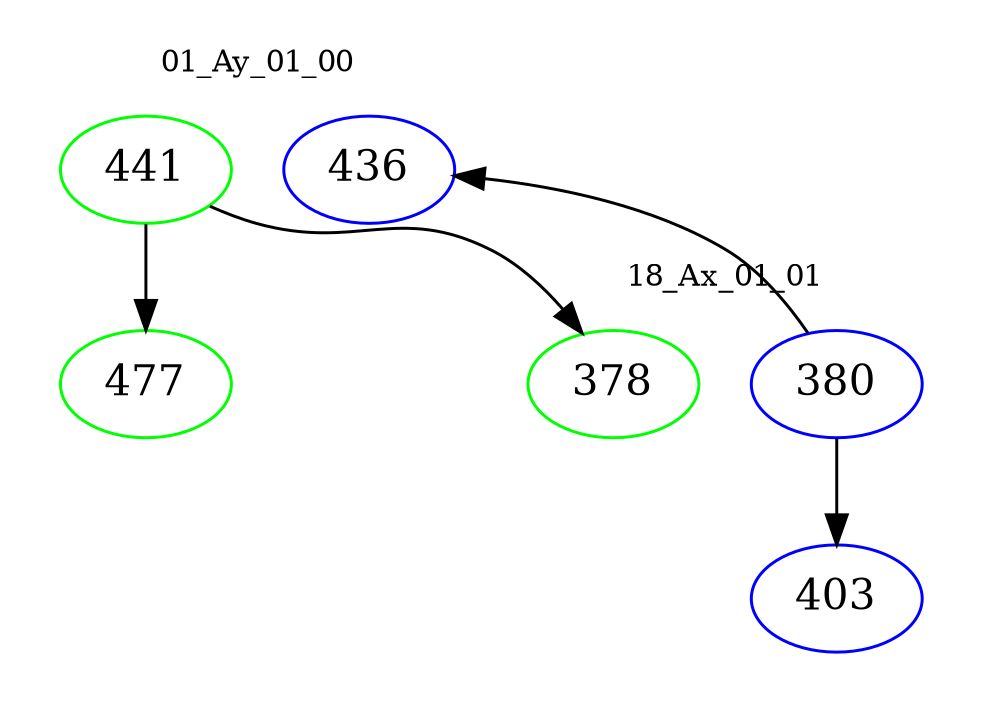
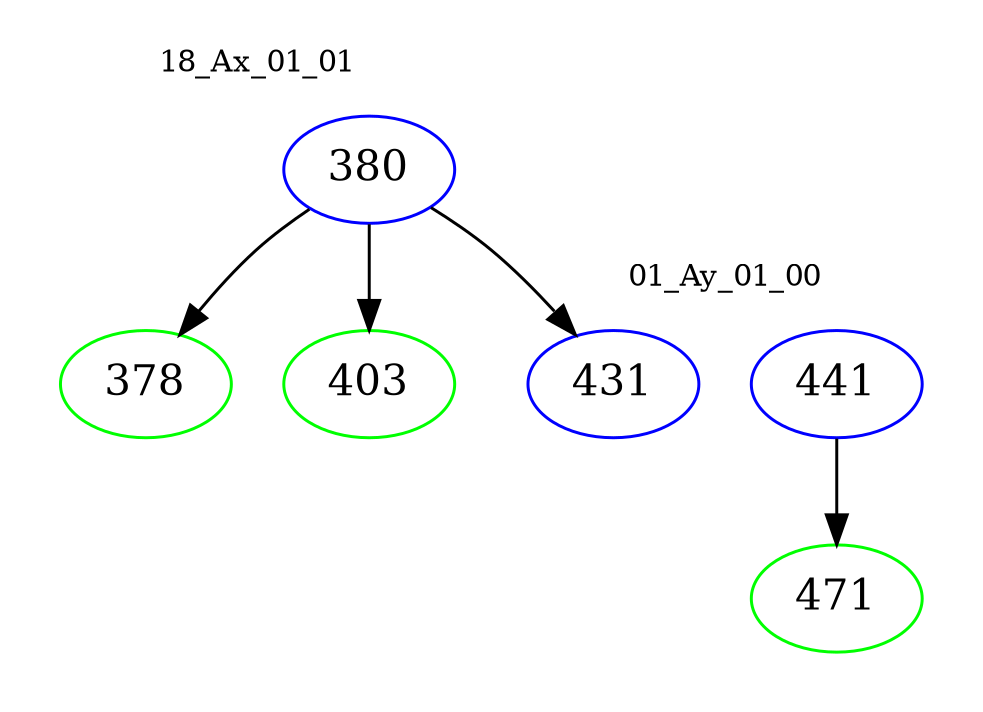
node "441": color green -> blue
node "436": label "436" -> "431"
edge "441" -> "378": now "380" -> "378"
node "477": label "477" -> "471"
node "403": color blue -> green
